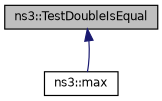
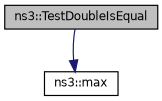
edge "ns3::max" -> "ns3::TestDoubleIsEqual": reversed
